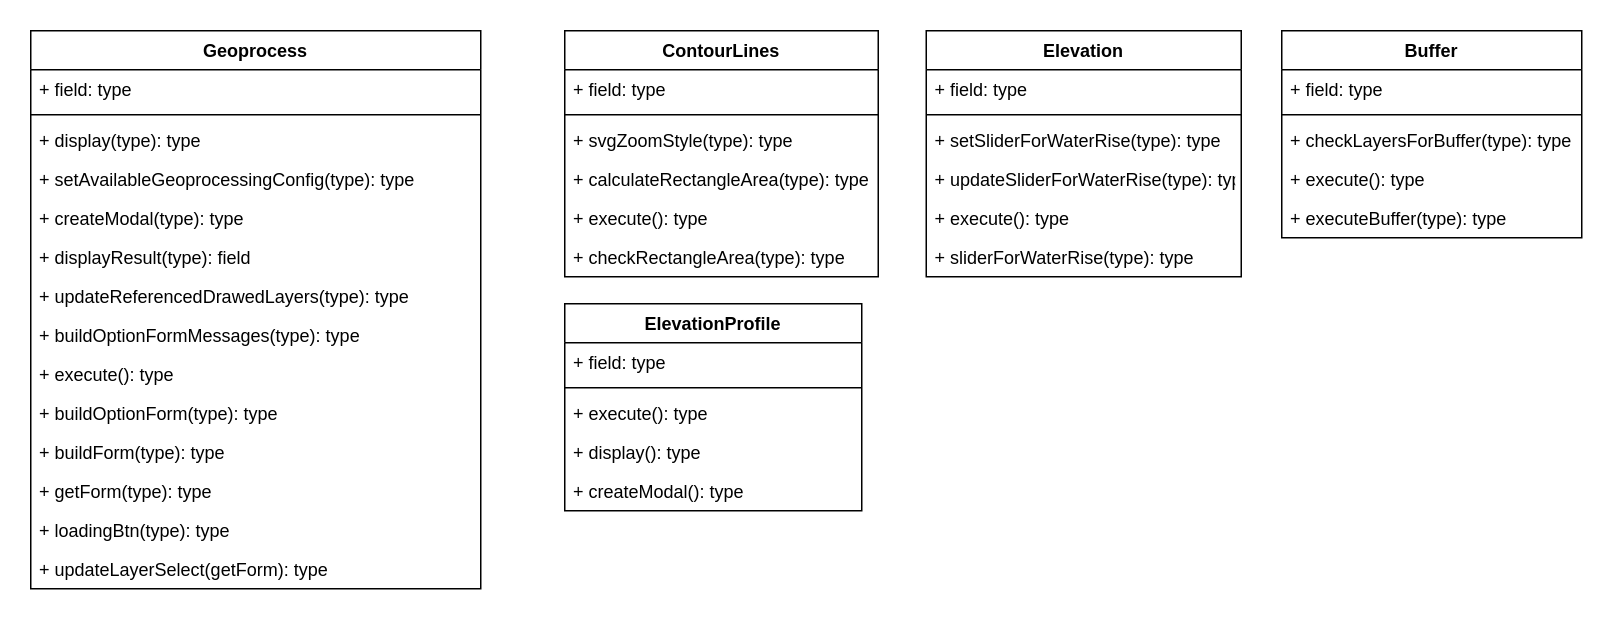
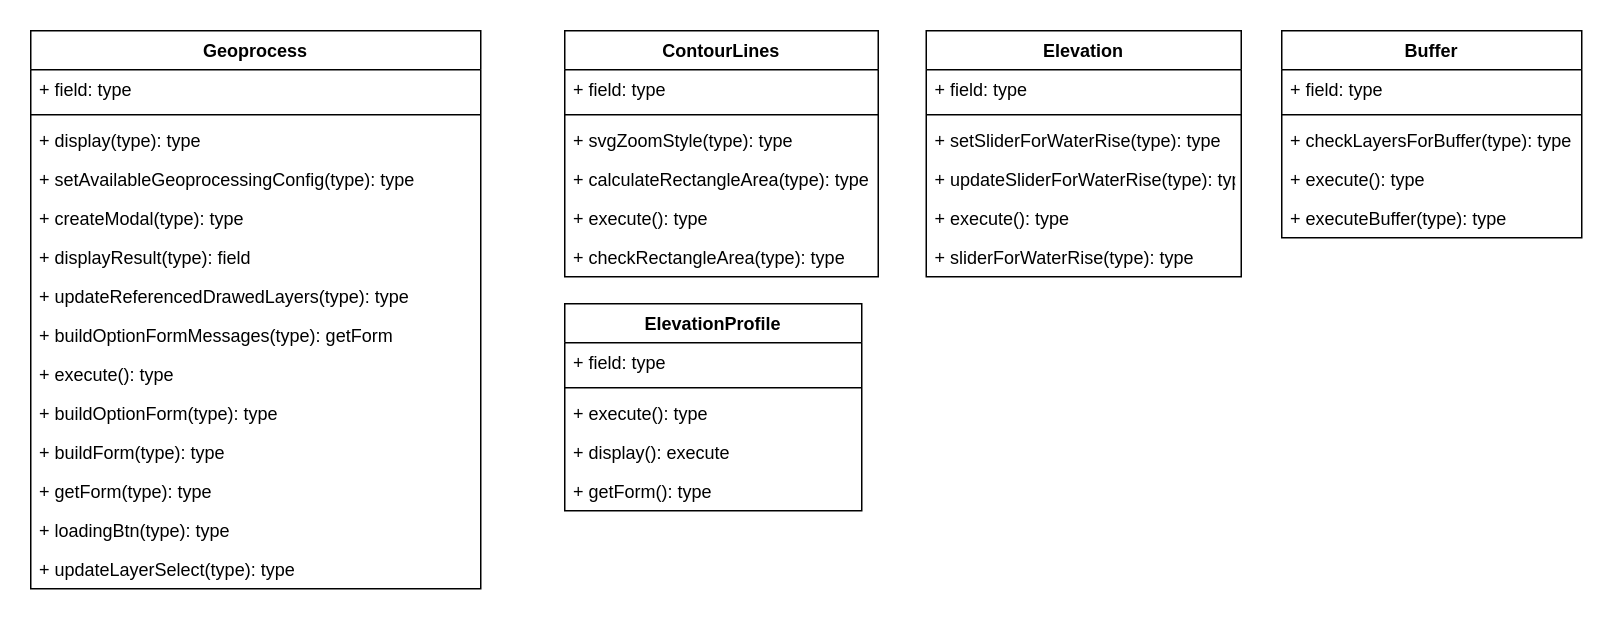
node "+ buildOptionFormMessages(type): type": label "+ buildOptionFormMessages(type): type" -> "+ buildOptionFormMessages(type): getForm"
node "+ display(): type": label "+ display(): type" -> "+ display(): execute"
node "+ createModal(): type": label "+ createModal(): type" -> "+ getForm(): type"
node "+ updateLayerSelect(getForm): type": label "+ updateLayerSelect(getForm): type" -> "+ updateLayerSelect(type): type"
